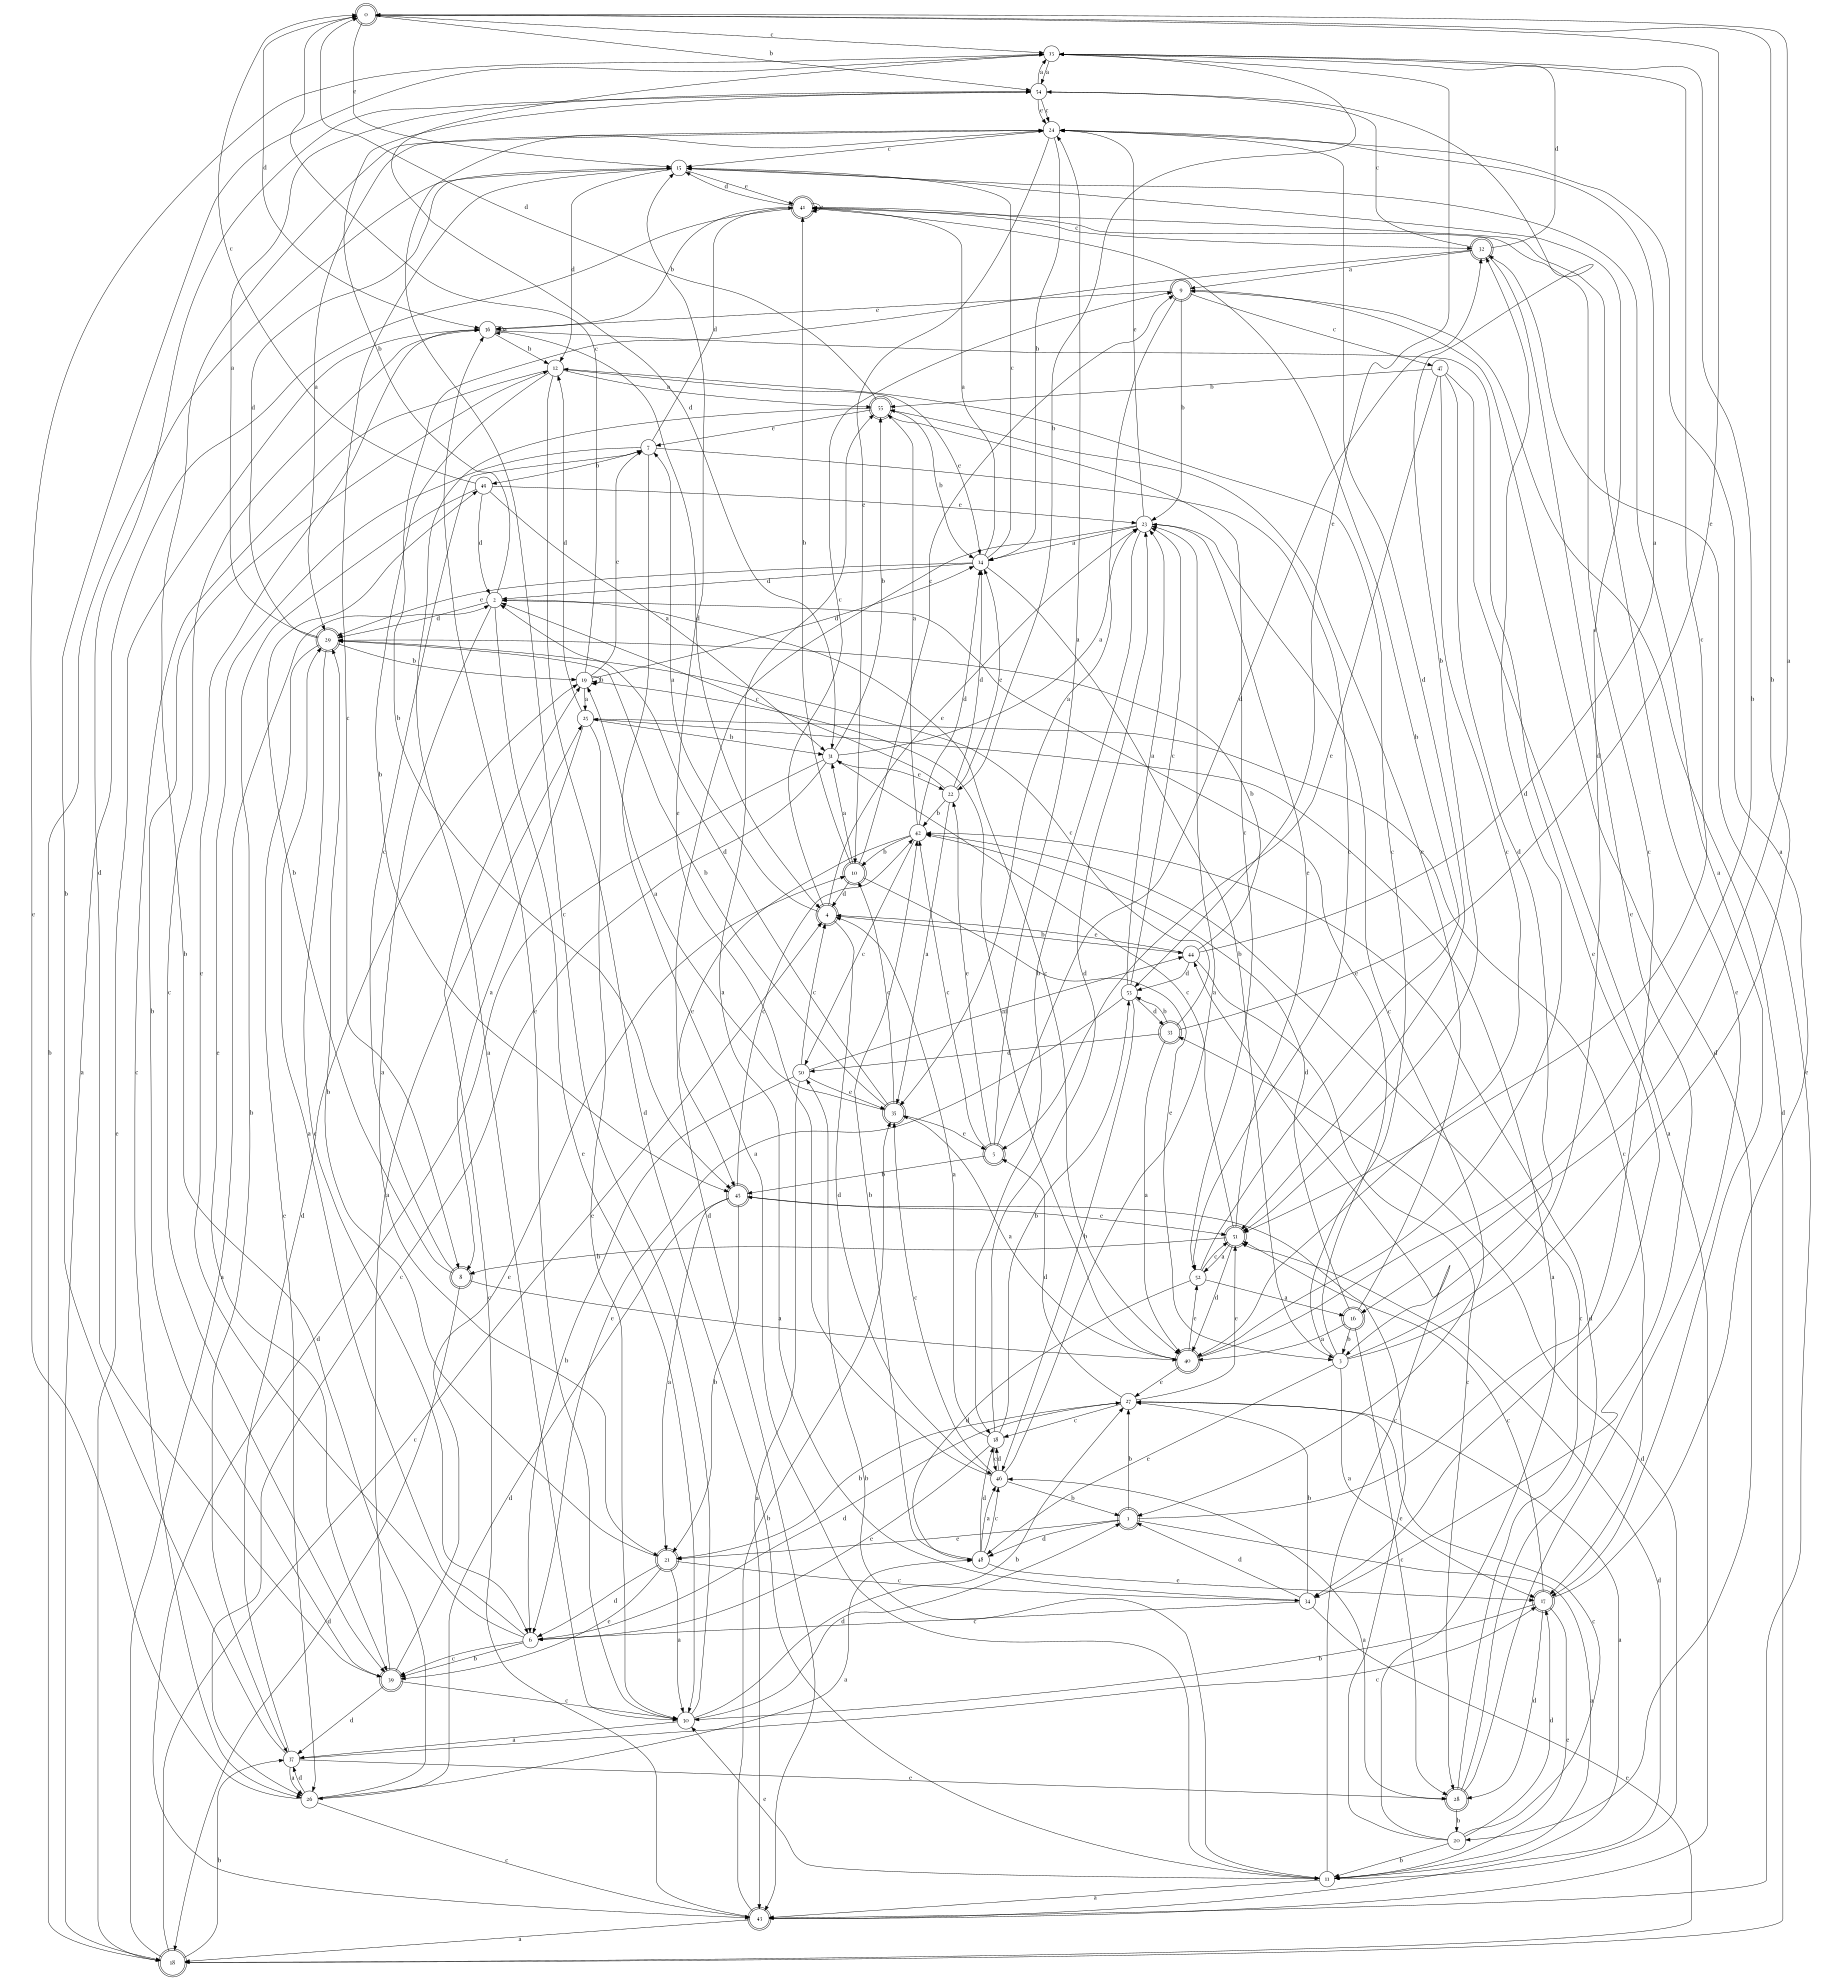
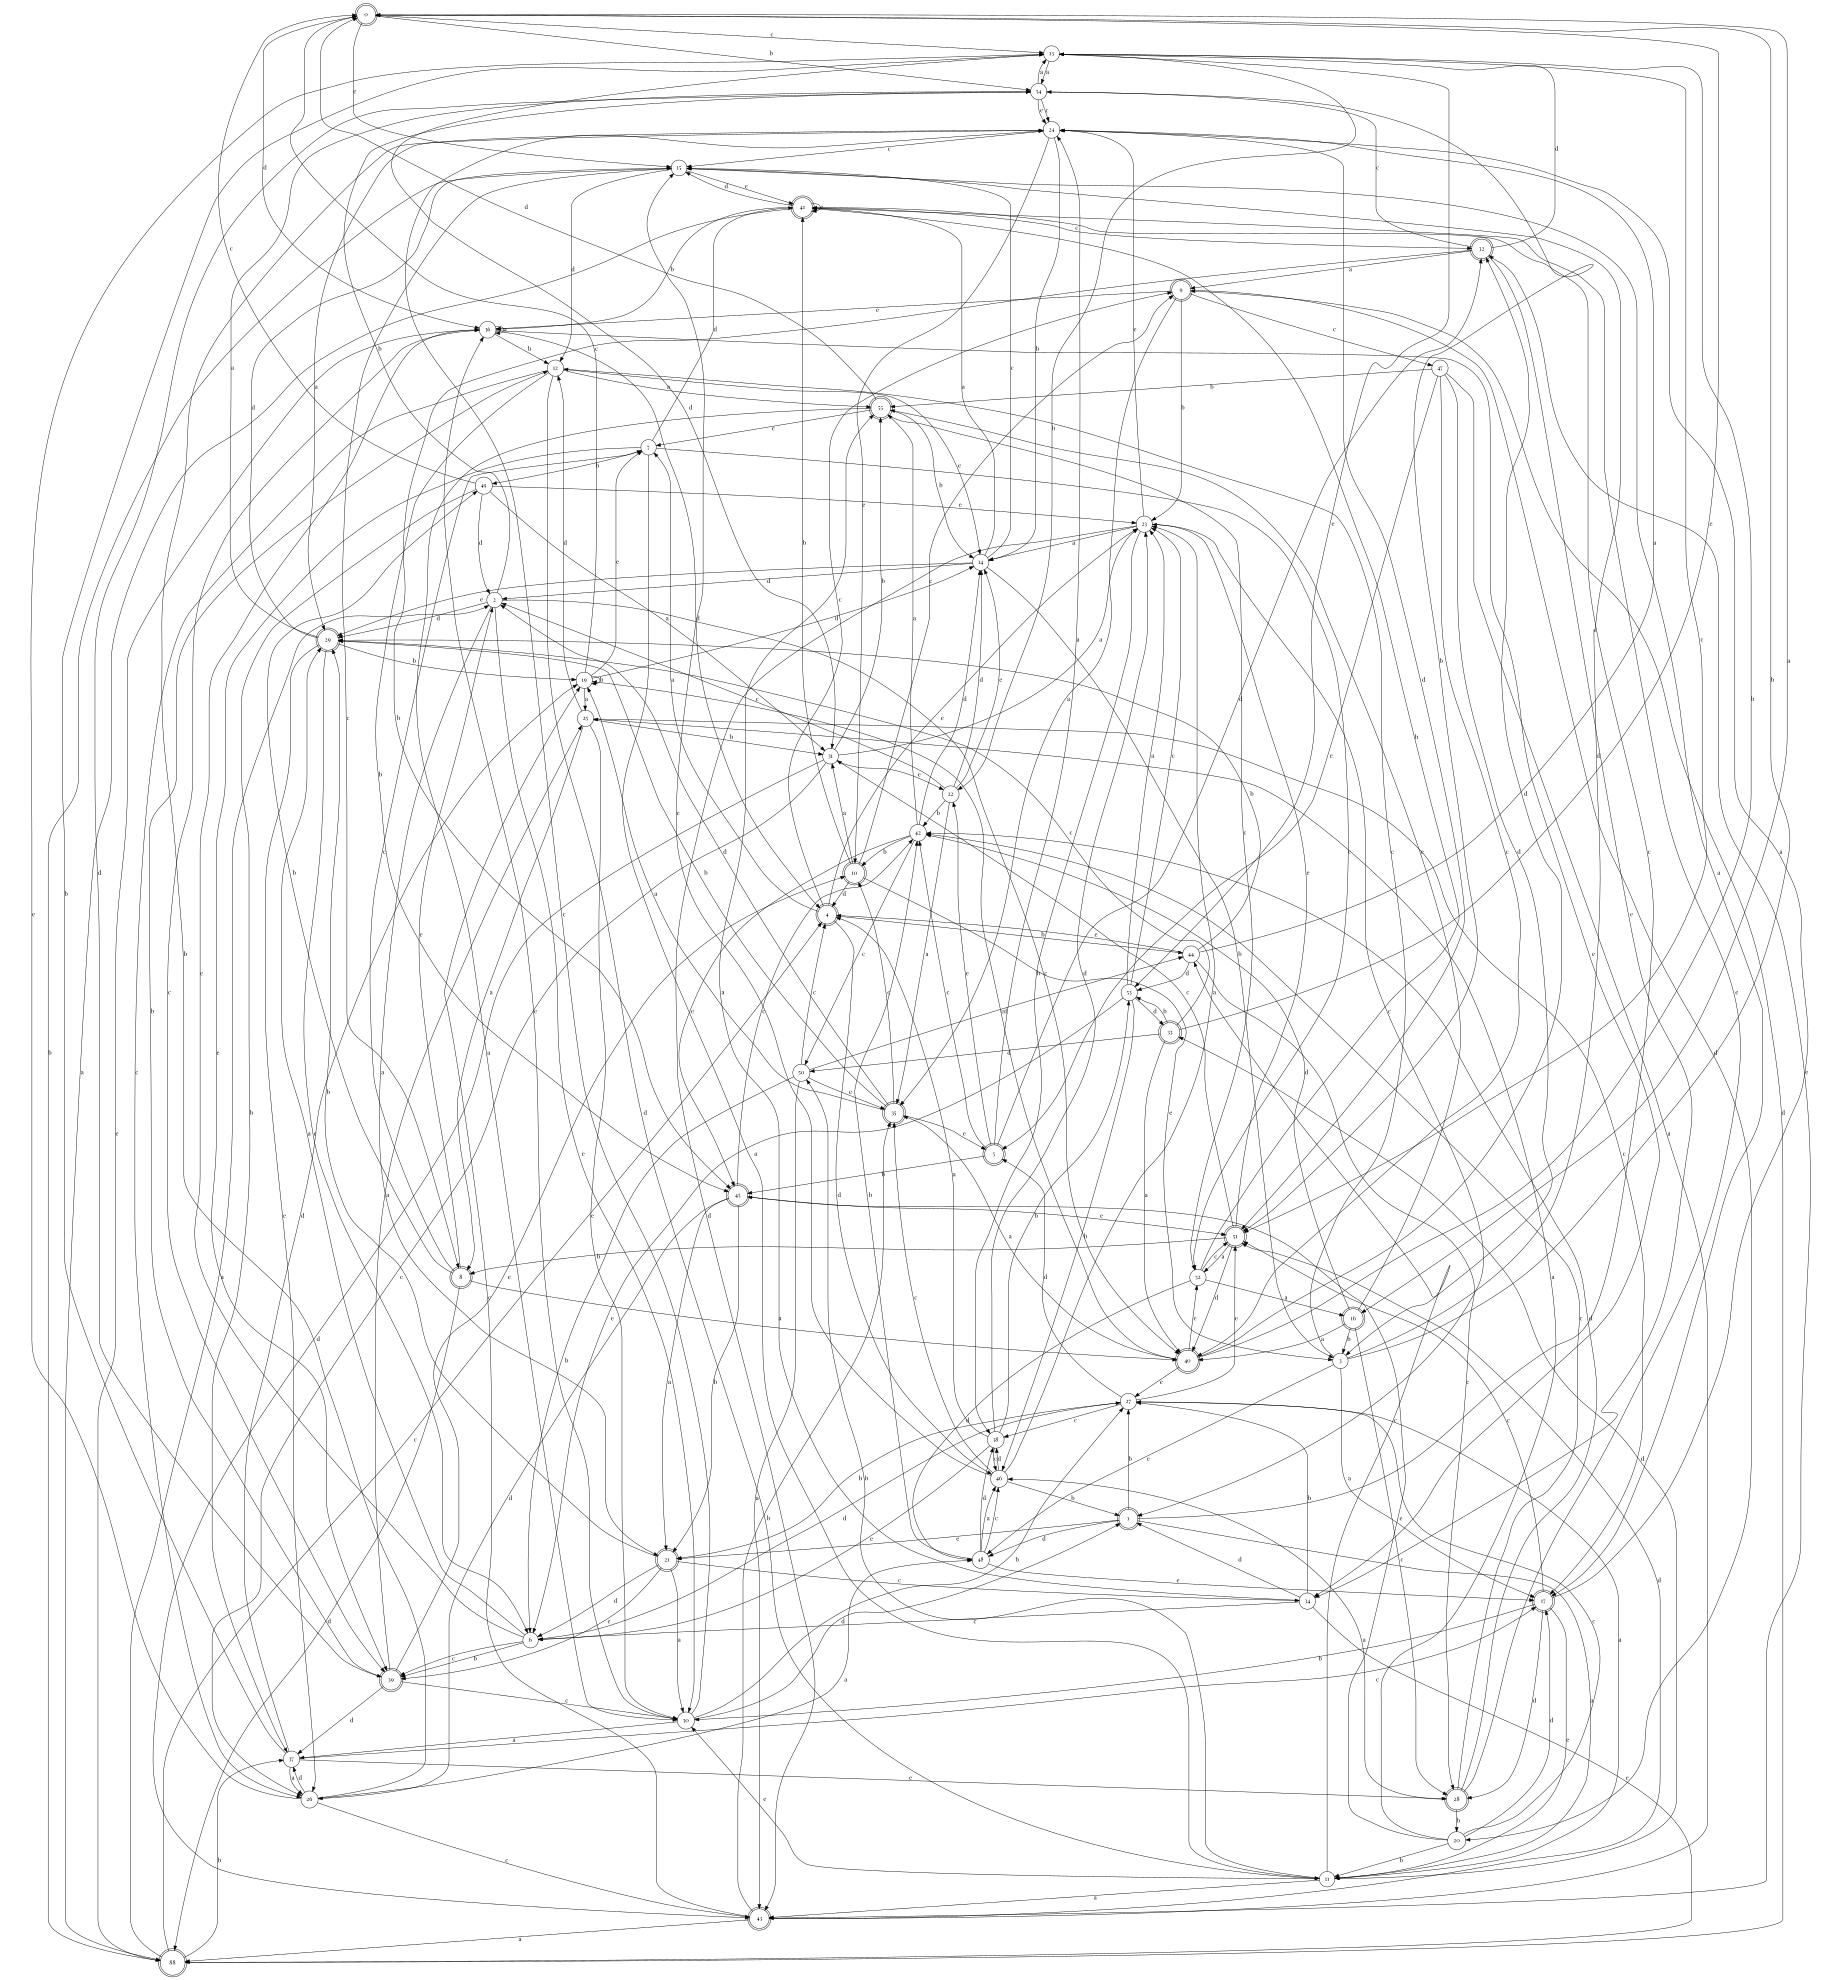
edge "3" -> "2": now "8" -> "2"
node "18": label "18" -> "88"
